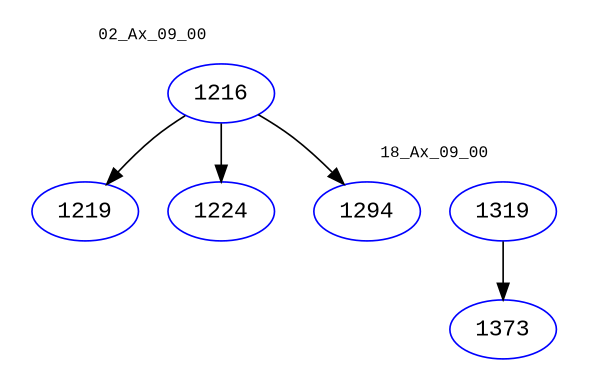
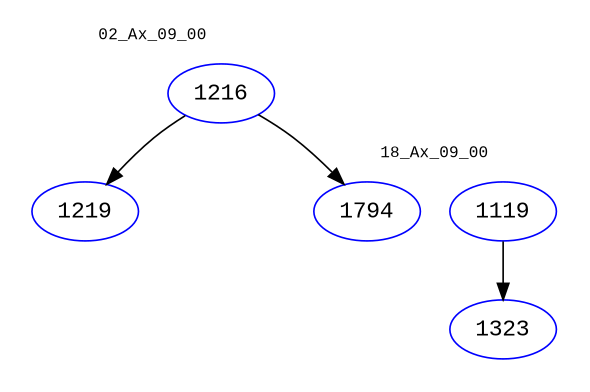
node "1224": removed
node "1294": label "1294" -> "1794"
node "1319": label "1319" -> "1119"
node "1373": label "1373" -> "1323"
